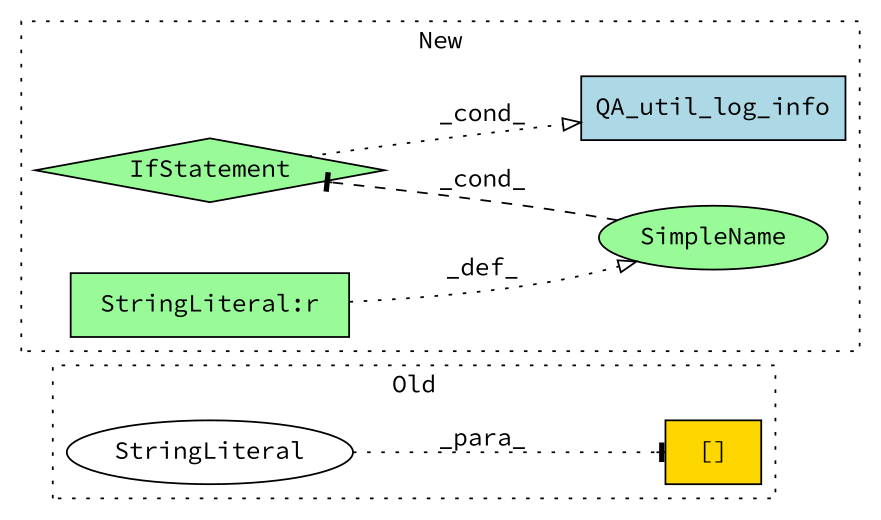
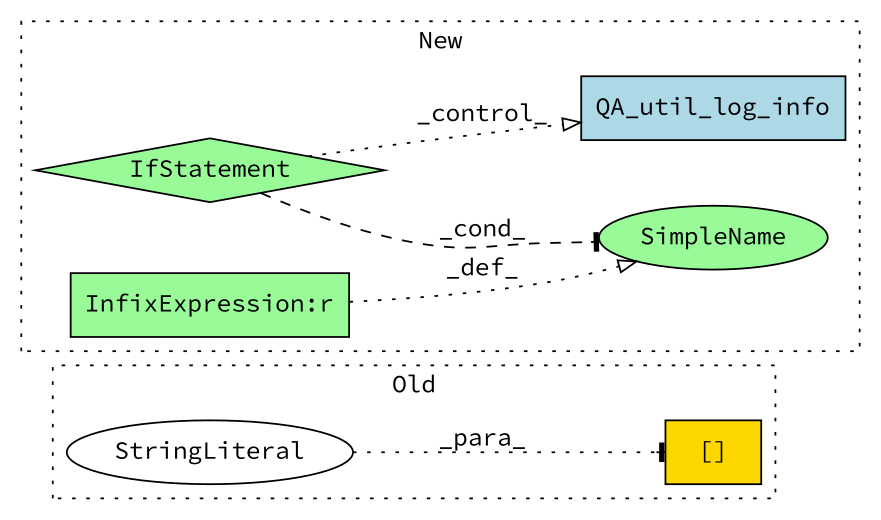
edge "IfStatement" -> "QA_util_log_info": label "_cond_" -> "_control_"
edge "SimpleName" -> "IfStatement": reversed
node "StringLiteral:r": label "StringLiteral:r" -> "InfixExpression:r"
